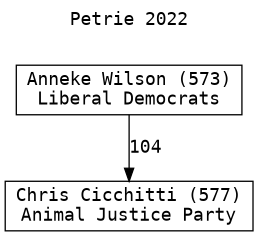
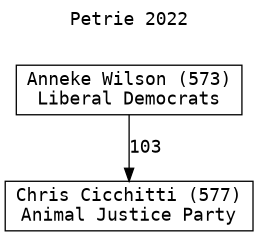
edge "Anneke Wilson (573) Liberal Democrats" -> "Chris Cicchitti (577) Animal Justice Party": label "104" -> "103"
